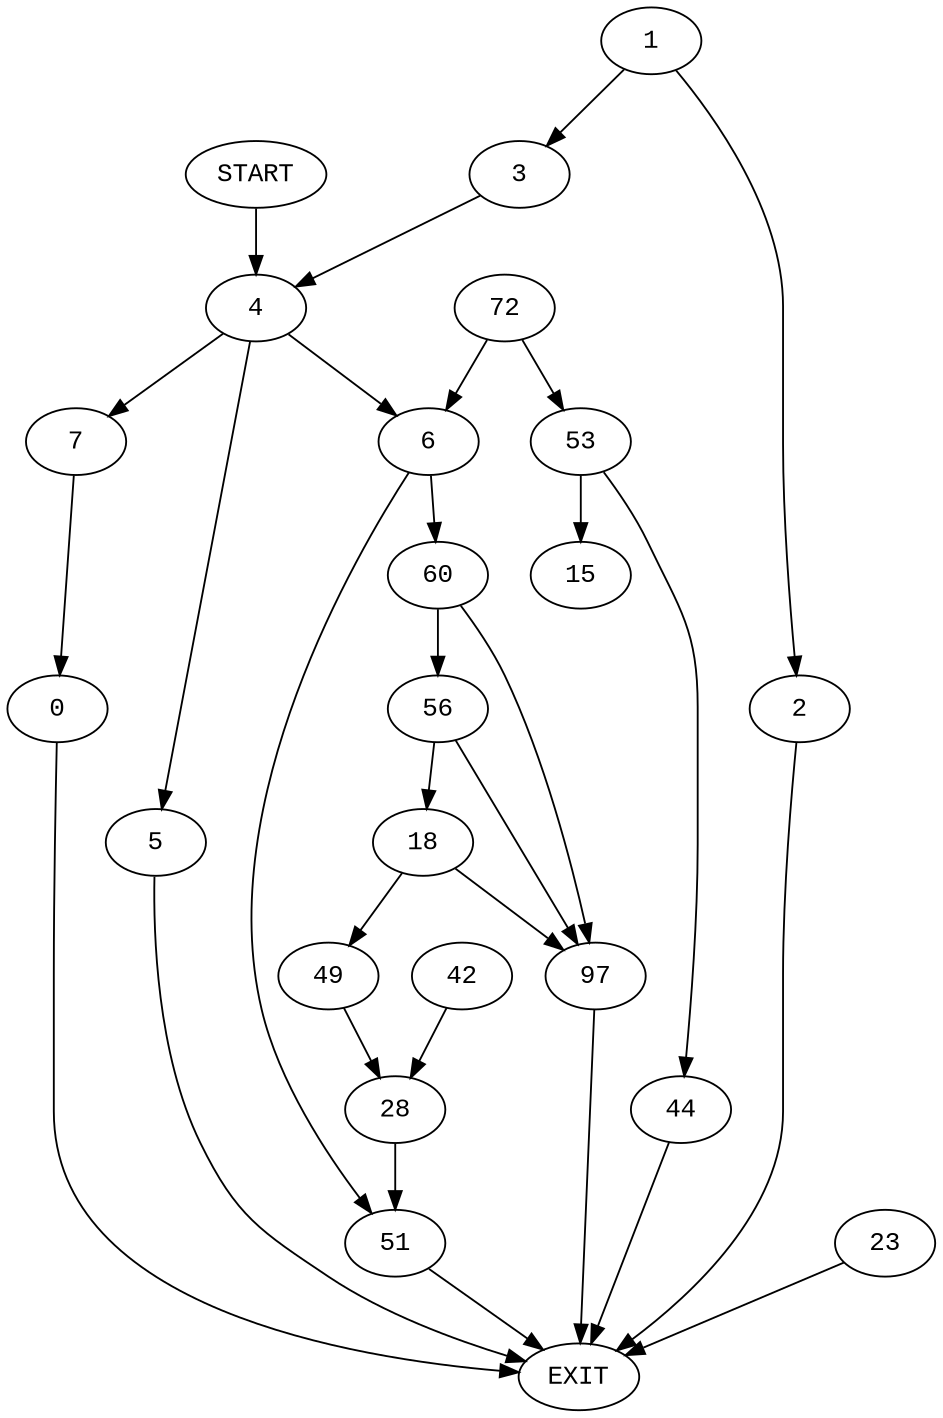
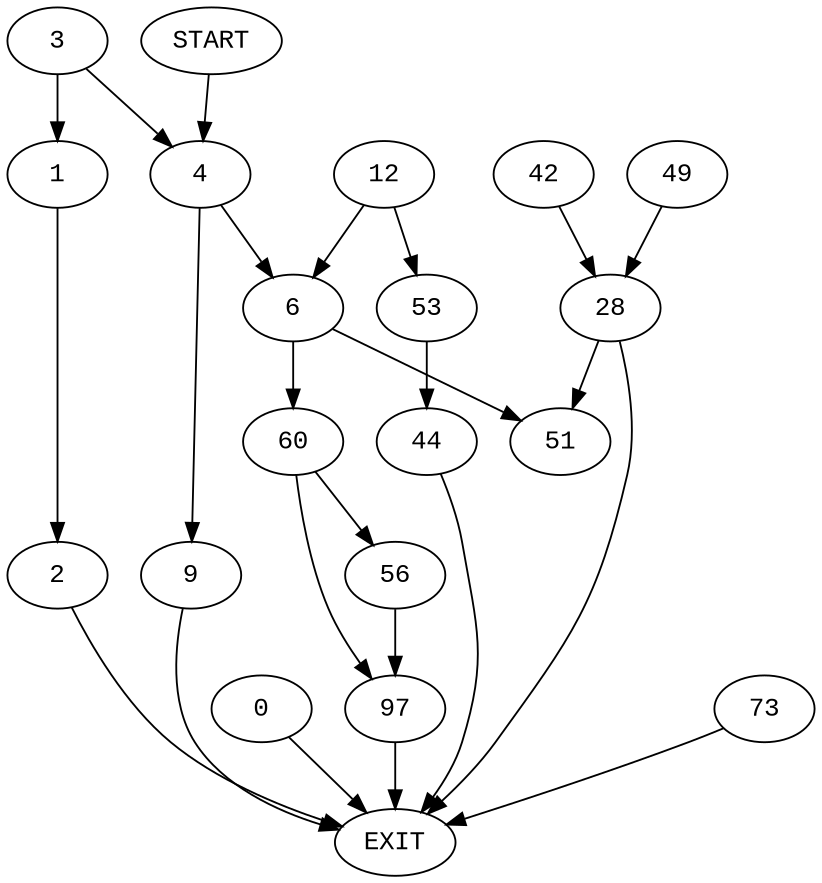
edge "1" -> "3": reversed
node "72": label "72" -> "12"
node "7": removed
node "15": removed
node "5": label "5" -> "9"
node "18": removed
node "23": label "23" -> "73"
edge "51" -> "EXIT": now "28" -> "EXIT"
